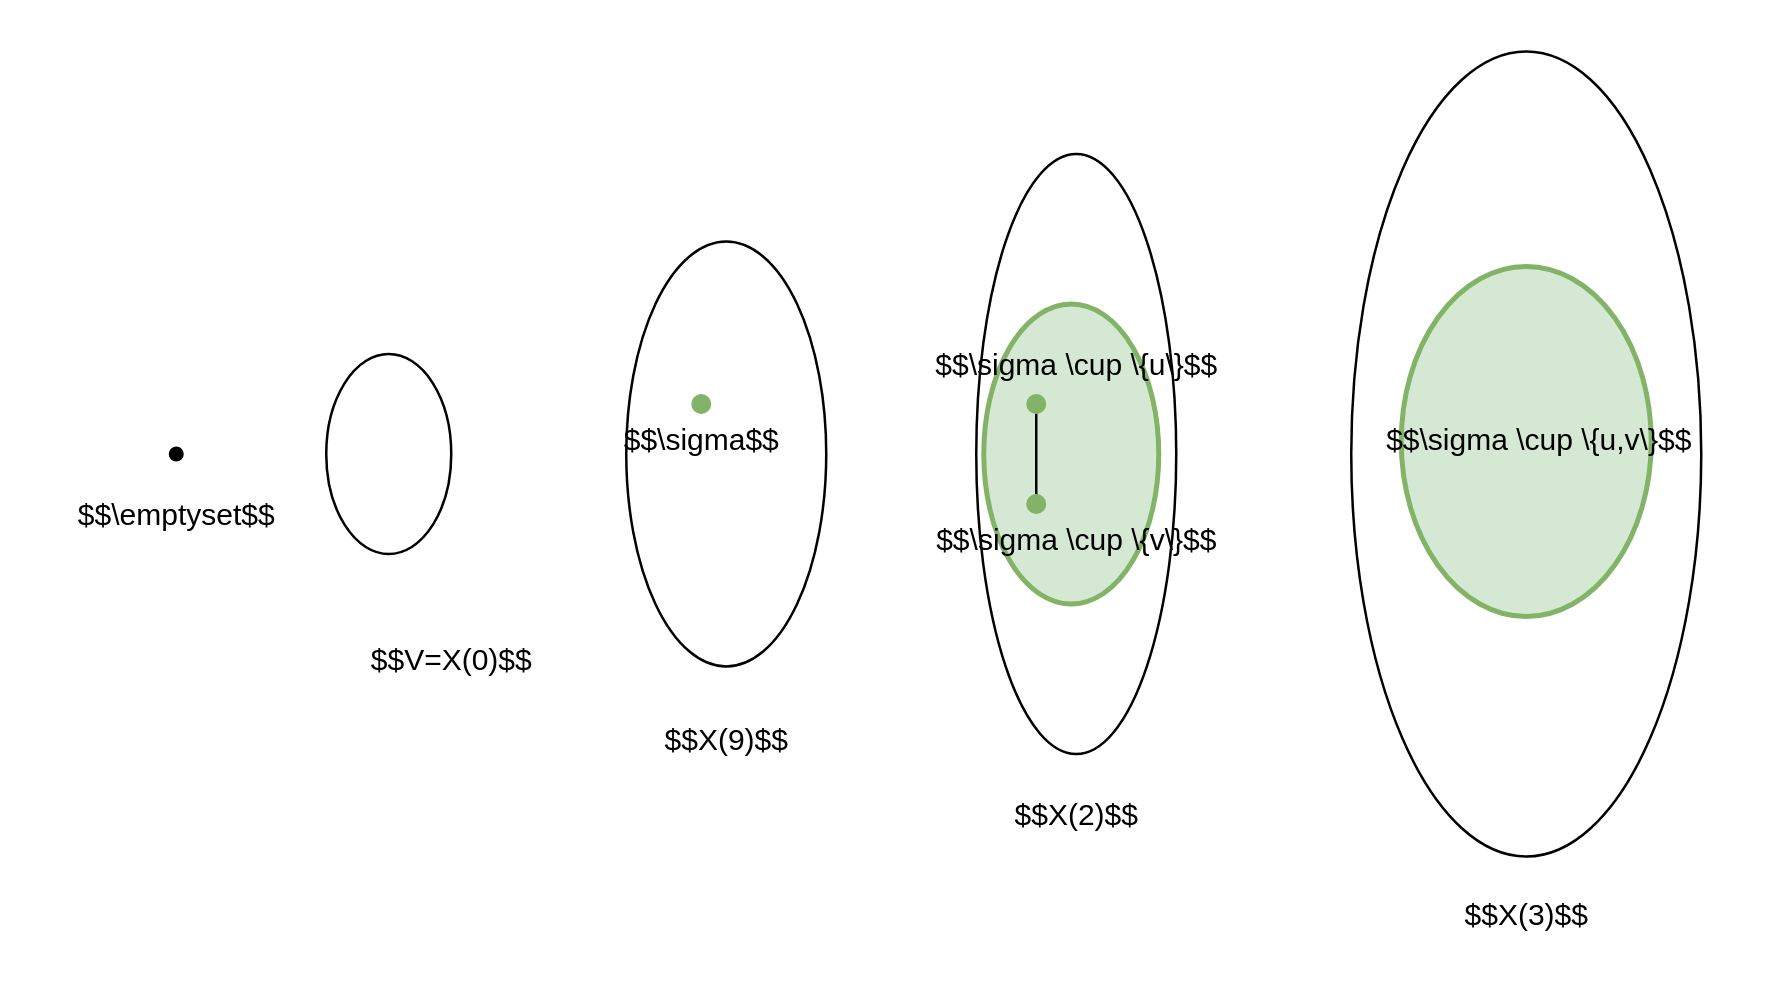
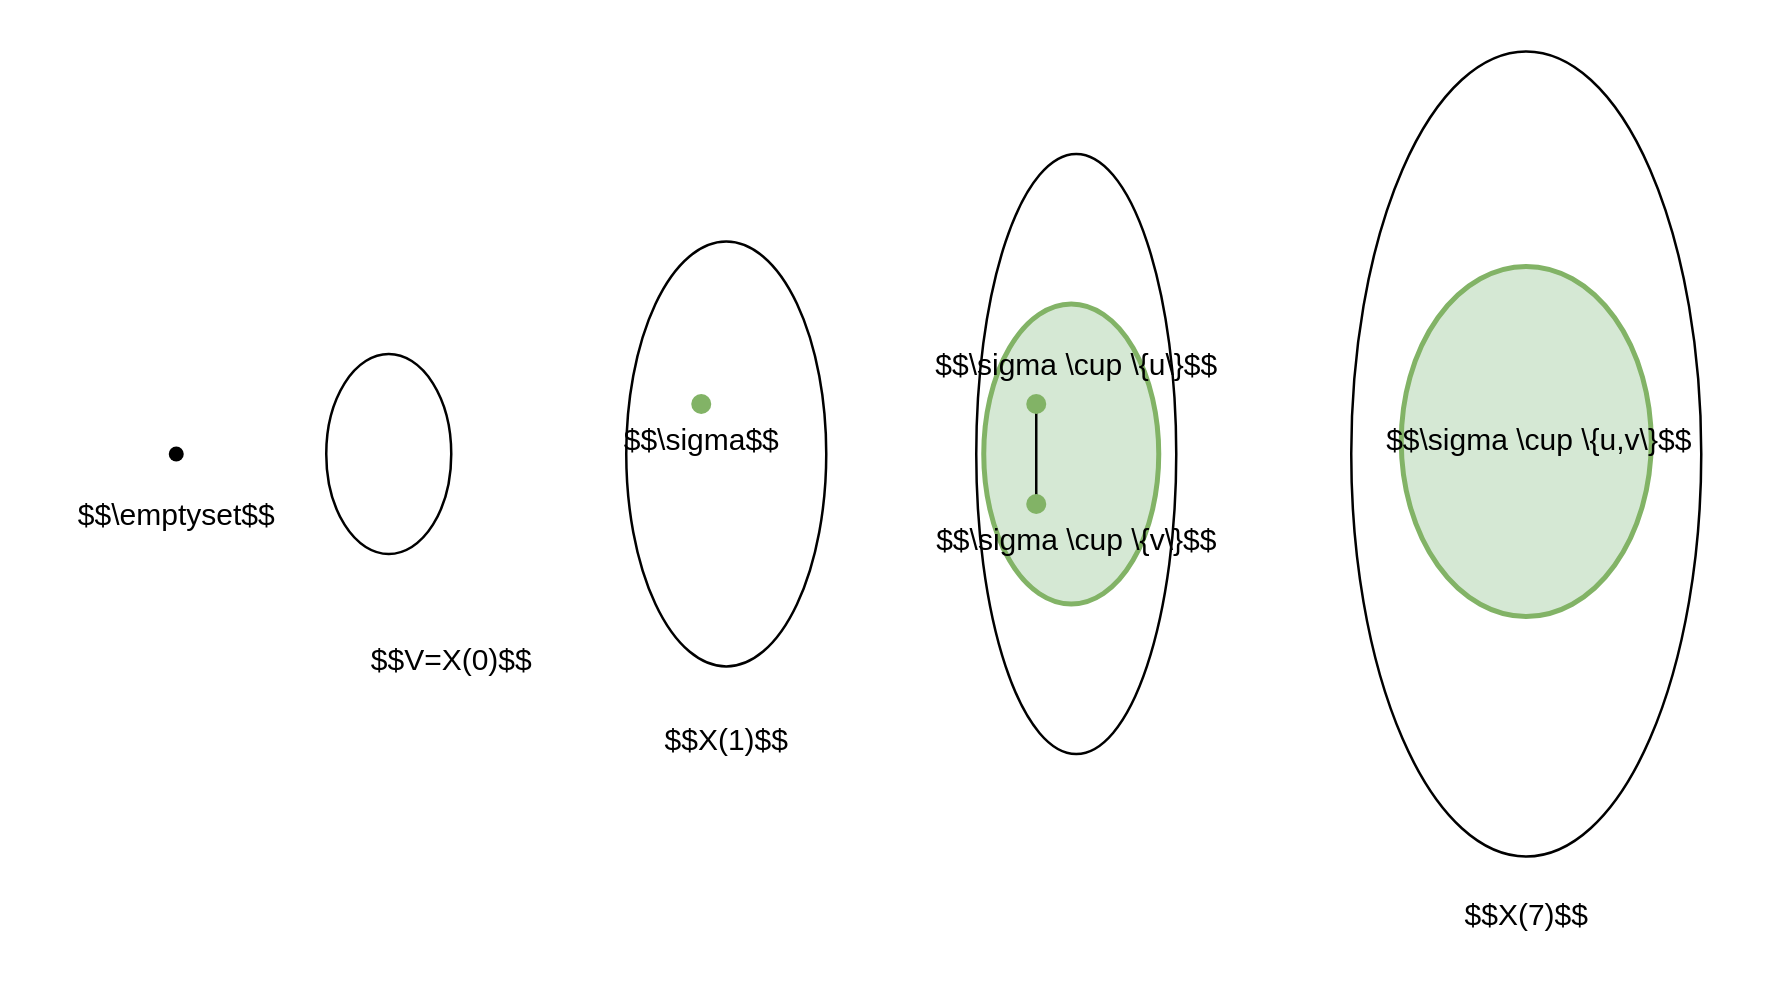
node "$$X(9)$$": label "$$X(9)$$" -> "$$X(1)$$"
node "$$X(2)$$": removed
node "$$X(3)$$": label "$$X(3)$$" -> "$$X(7)$$"
